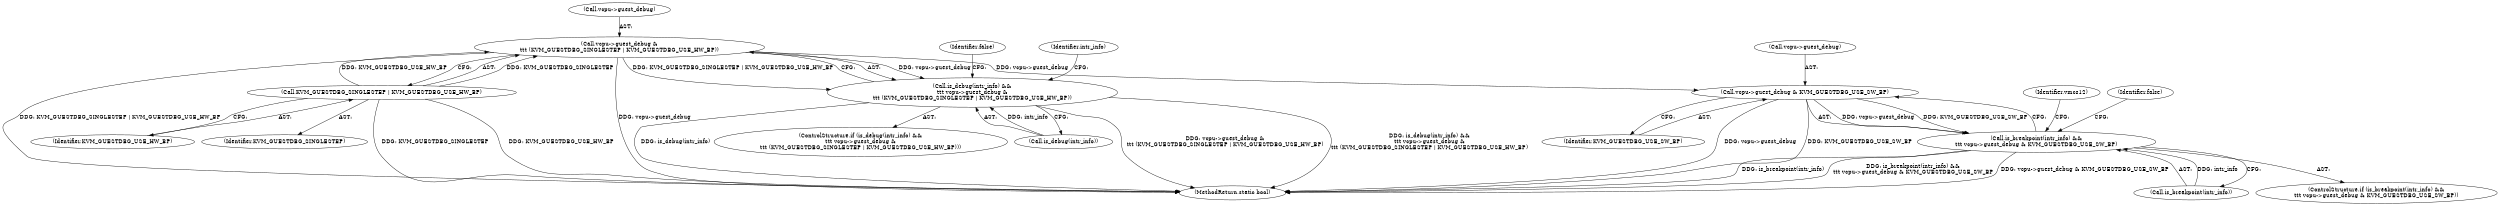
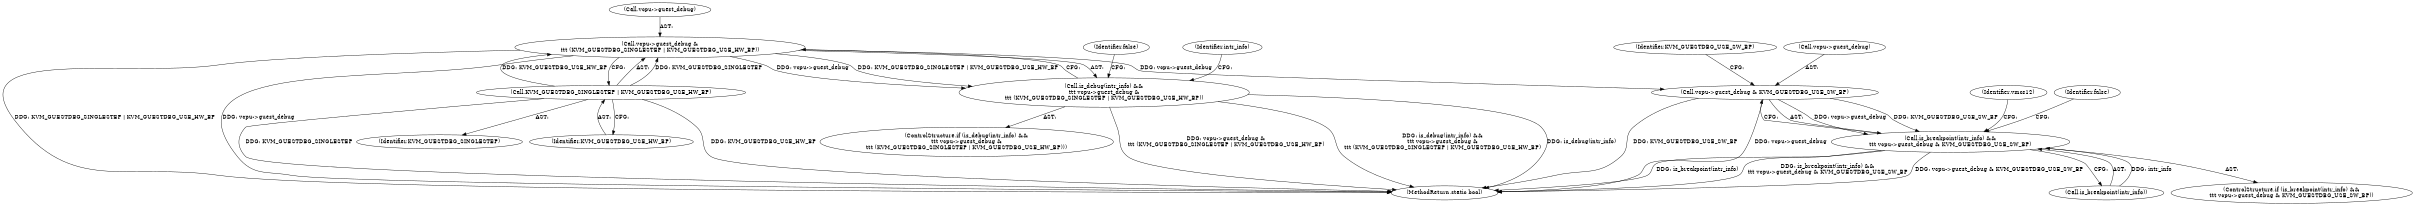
edge "(Call,vcpu->guest_debug & KVM_GUESTDBG_USE_SW_BP)" -> "(Identifier,KVM_GUESTDBG_USE_SW_BP)": removed, label "CFG:"
edge "(Identifier,KVM_GUESTDBG_USE_SW_BP)" -> "(Call,vcpu->guest_debug & KVM_GUESTDBG_USE_SW_BP)": label "AST: " -> "CFG: "
node "(Call,is_debug(intr_info))": removed
